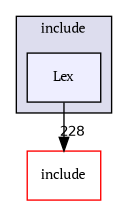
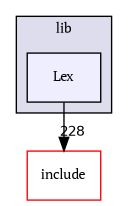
cluster "include": label "include" -> "lib"
